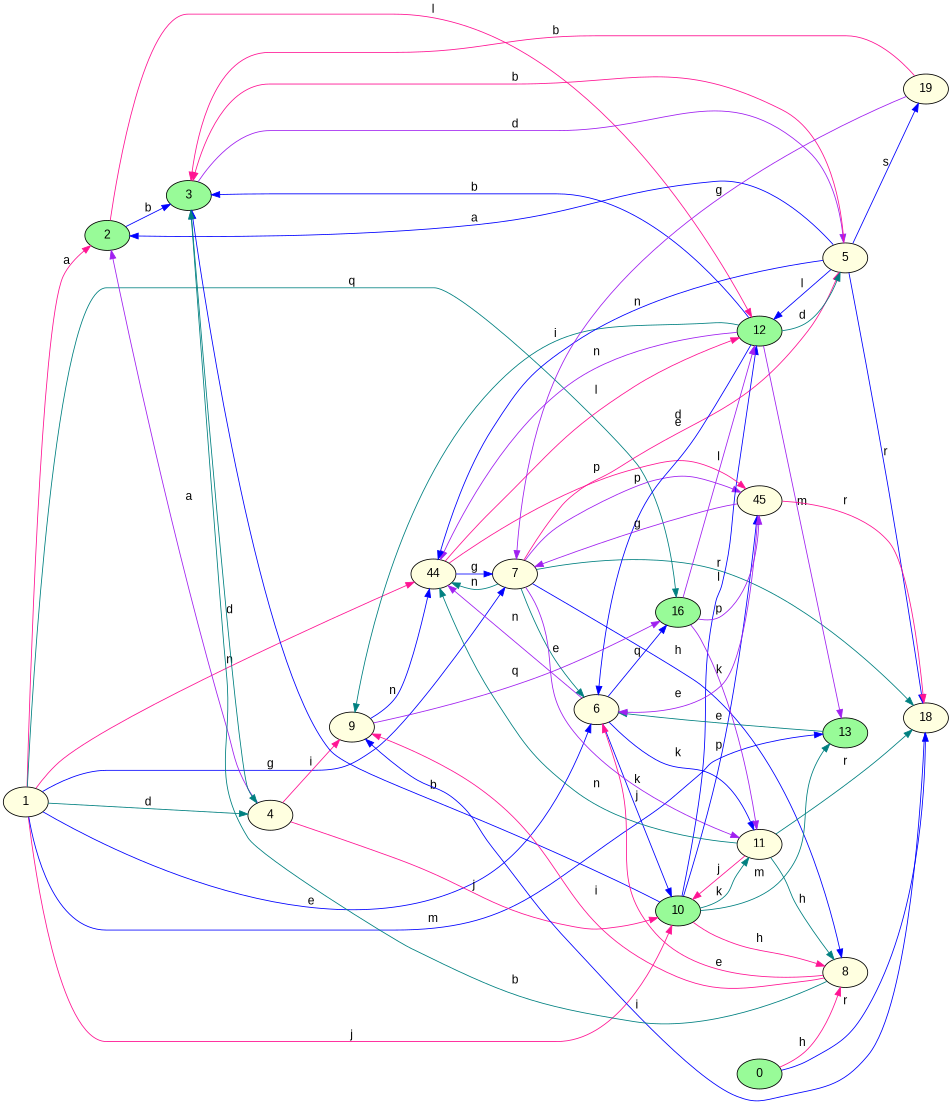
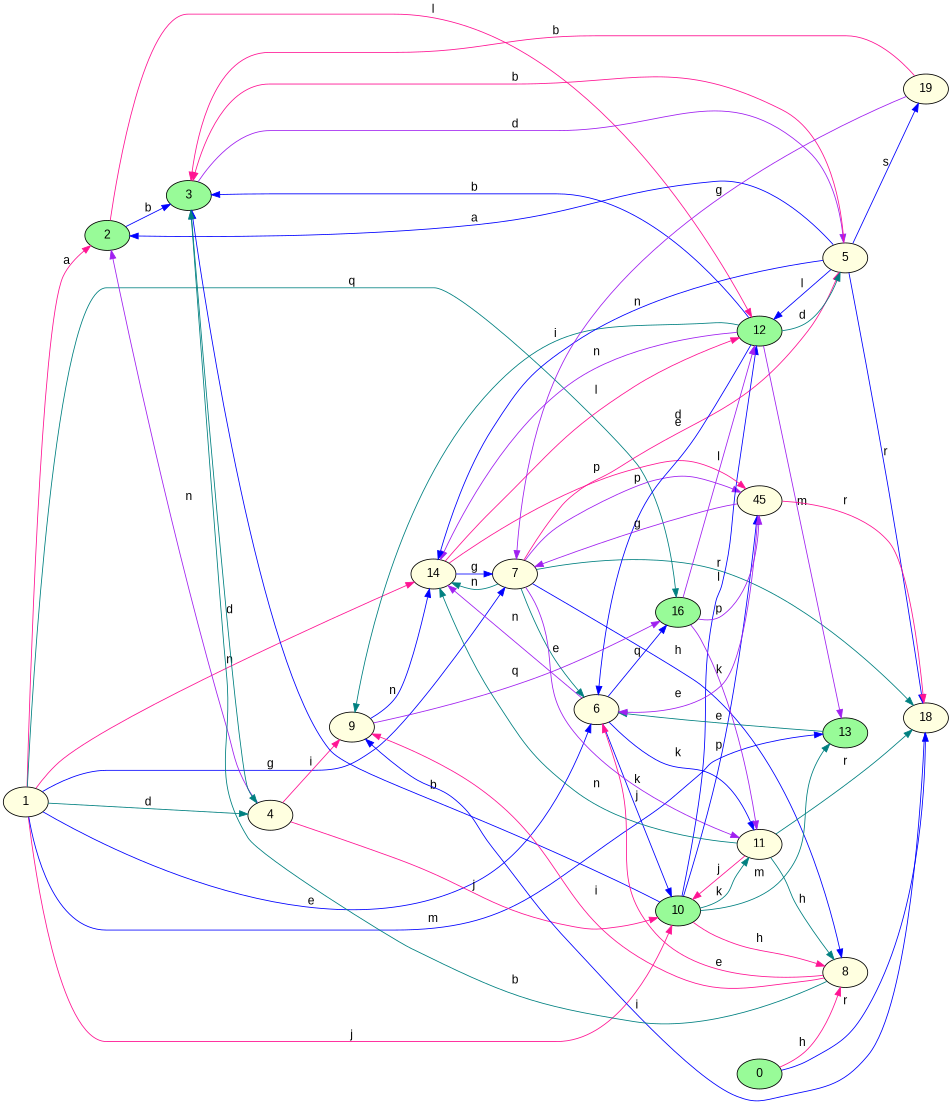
edge "4" -> "2": label "a" -> "n"
node "44": label "44" -> "14"
